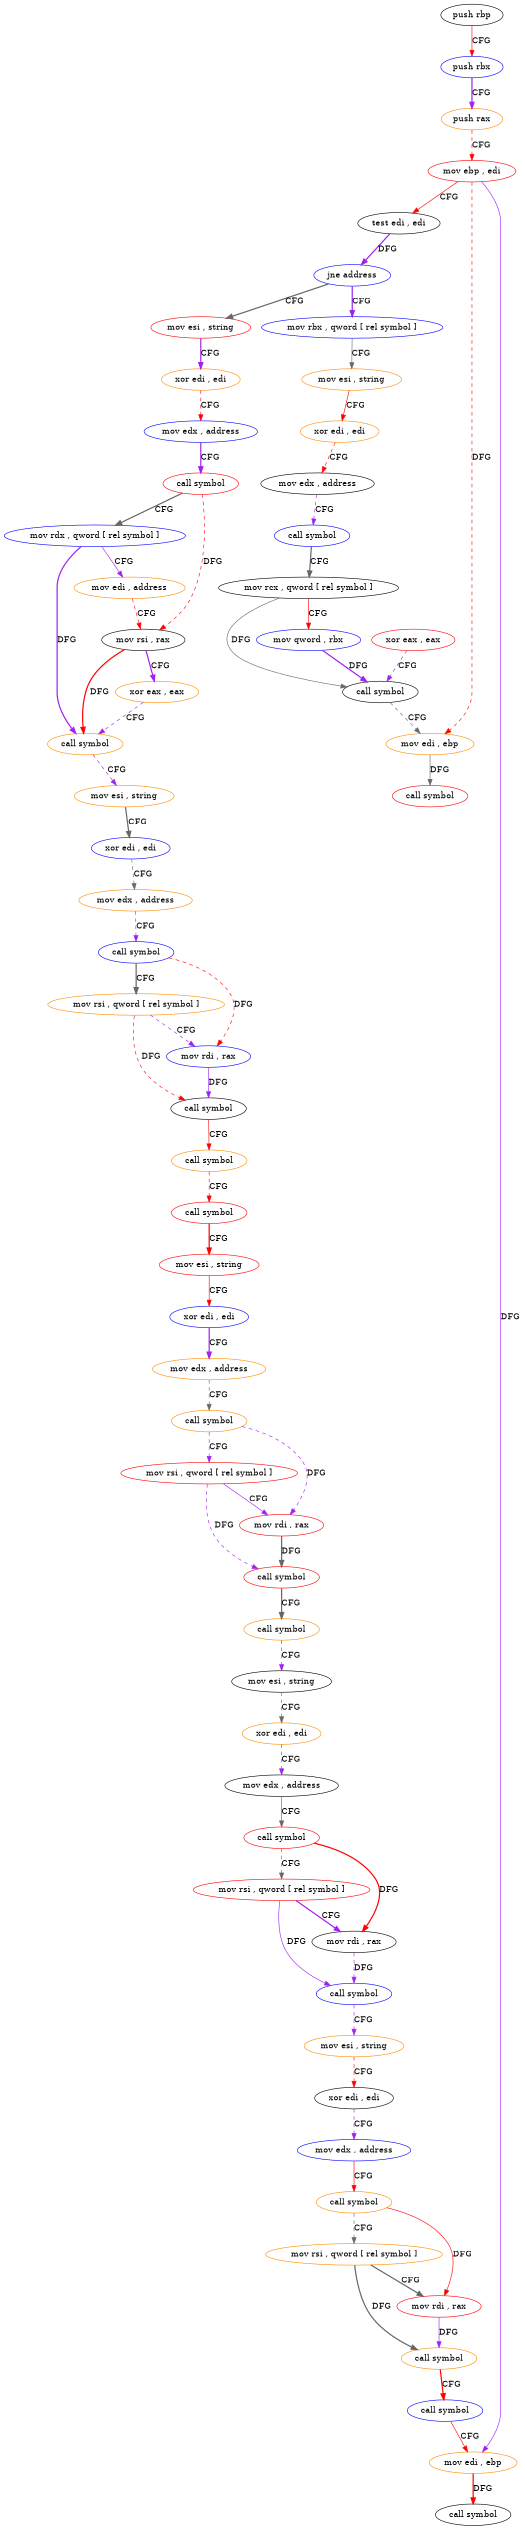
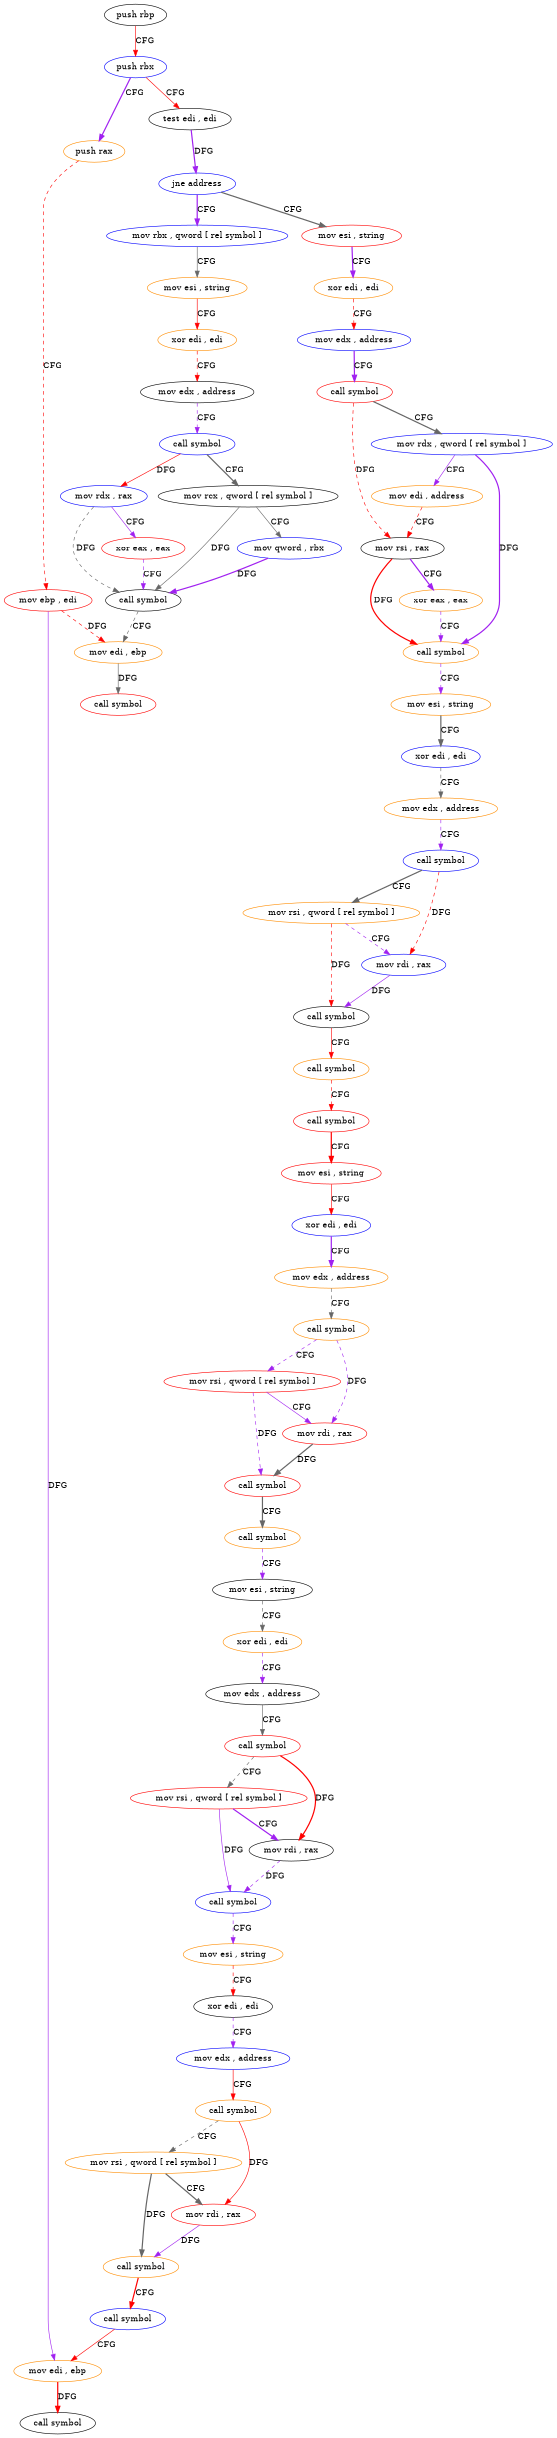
edge "mov ebp , edi" -> "test edi , edi": now "push rbx" -> "test edi , edi"
node "mov rdx , rax": added
edge "mov rcx , qword [ rel symbol ]" -> "mov qword , rbx": color red -> gray40
